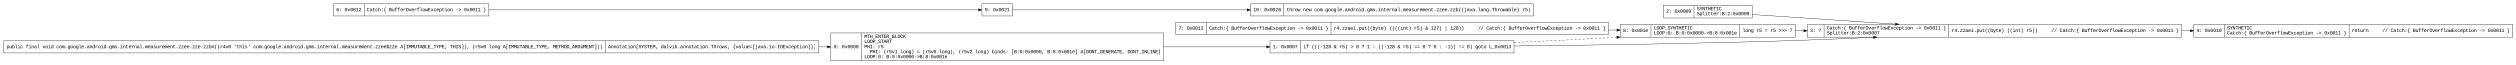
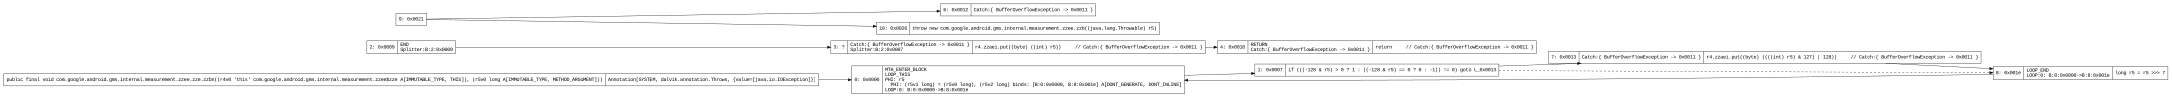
node "2: 0x0009": text "SYNTHETIC" -> "END"
edge "6: 0x0012" -> "9: 0x0021": reversed
node "8: 0x001e": text "LOOP_SYNTHETIC" -> "LOOP_END"
node "4: 0x0010": text "SYNTHETIC" -> "RETURN"
edge "8: 0x001e" -> "3: ?": now "8: 0x001e" -> "0: 0x0000"
node "0: 0x0000": text "LOOP_START" -> "LOOP_THIS"
edge "1: 0x0007" -> "3: ?": now "1: 0x0007" -> "7: 0x0013"
